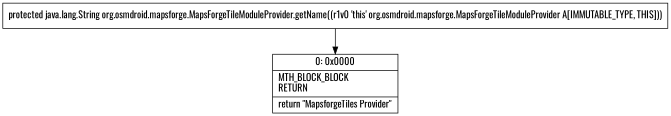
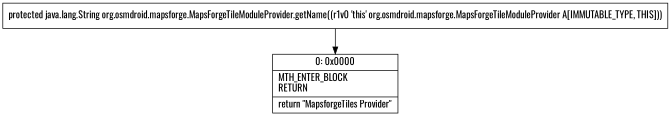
node "0: 0x0000": text "MTH_BLOCK_BLOCK" -> "MTH_ENTER_BLOCK"
